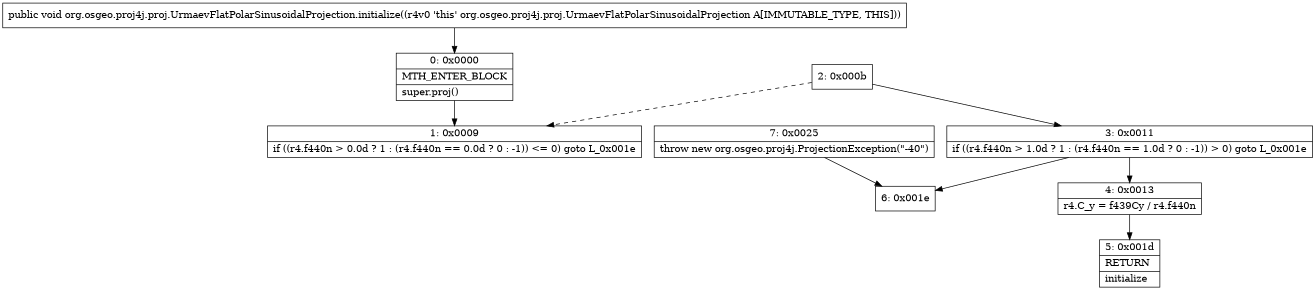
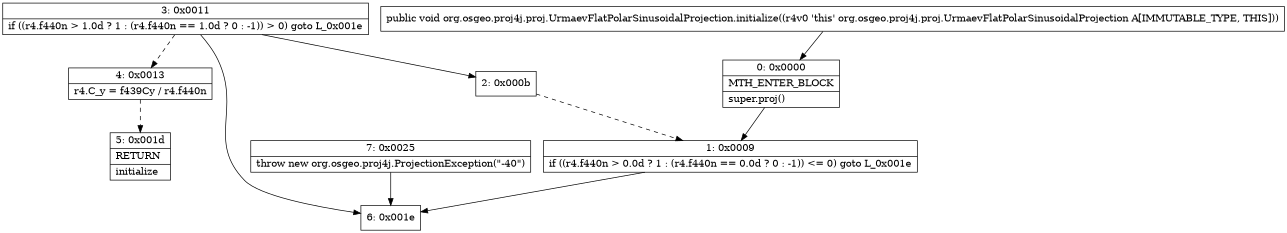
edge "2: 0x000b" -> "3: 0x0011": reversed
edge "3: 0x0011" -> "4: 0x0013": style solid -> dashed
edge "1: 0x0009" -> "6: 0x001e": added
edge "4: 0x0013" -> "5: 0x001d": style solid -> dashed
